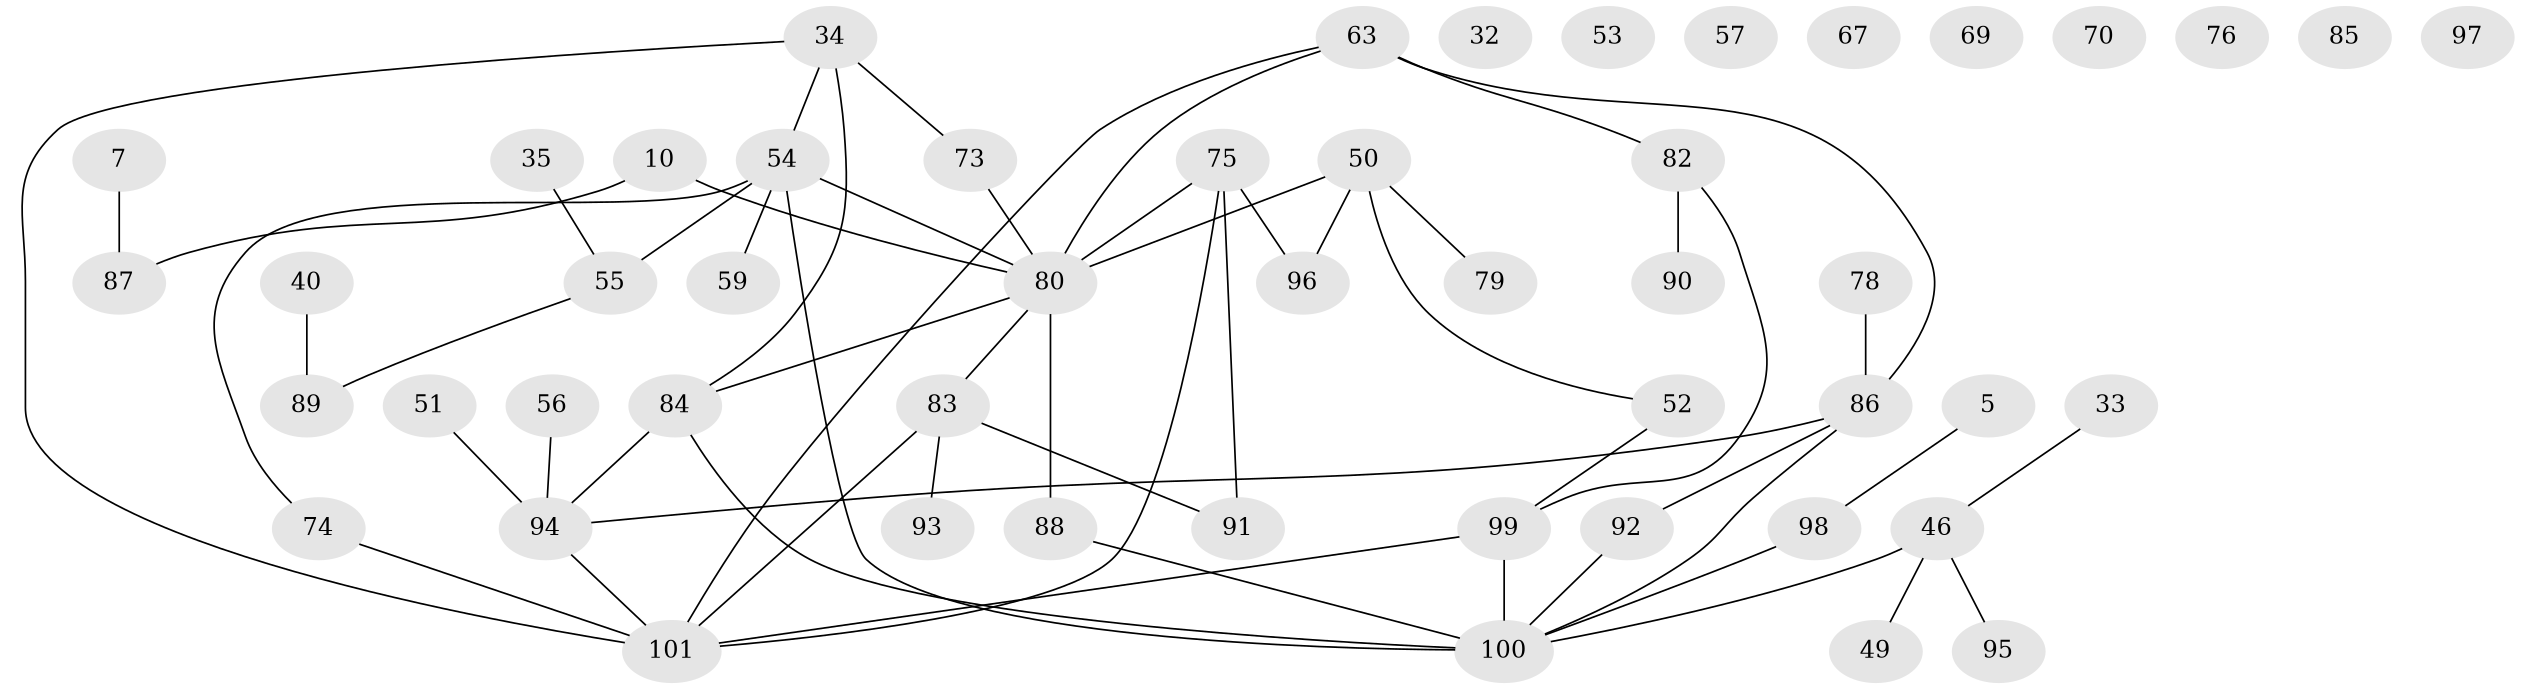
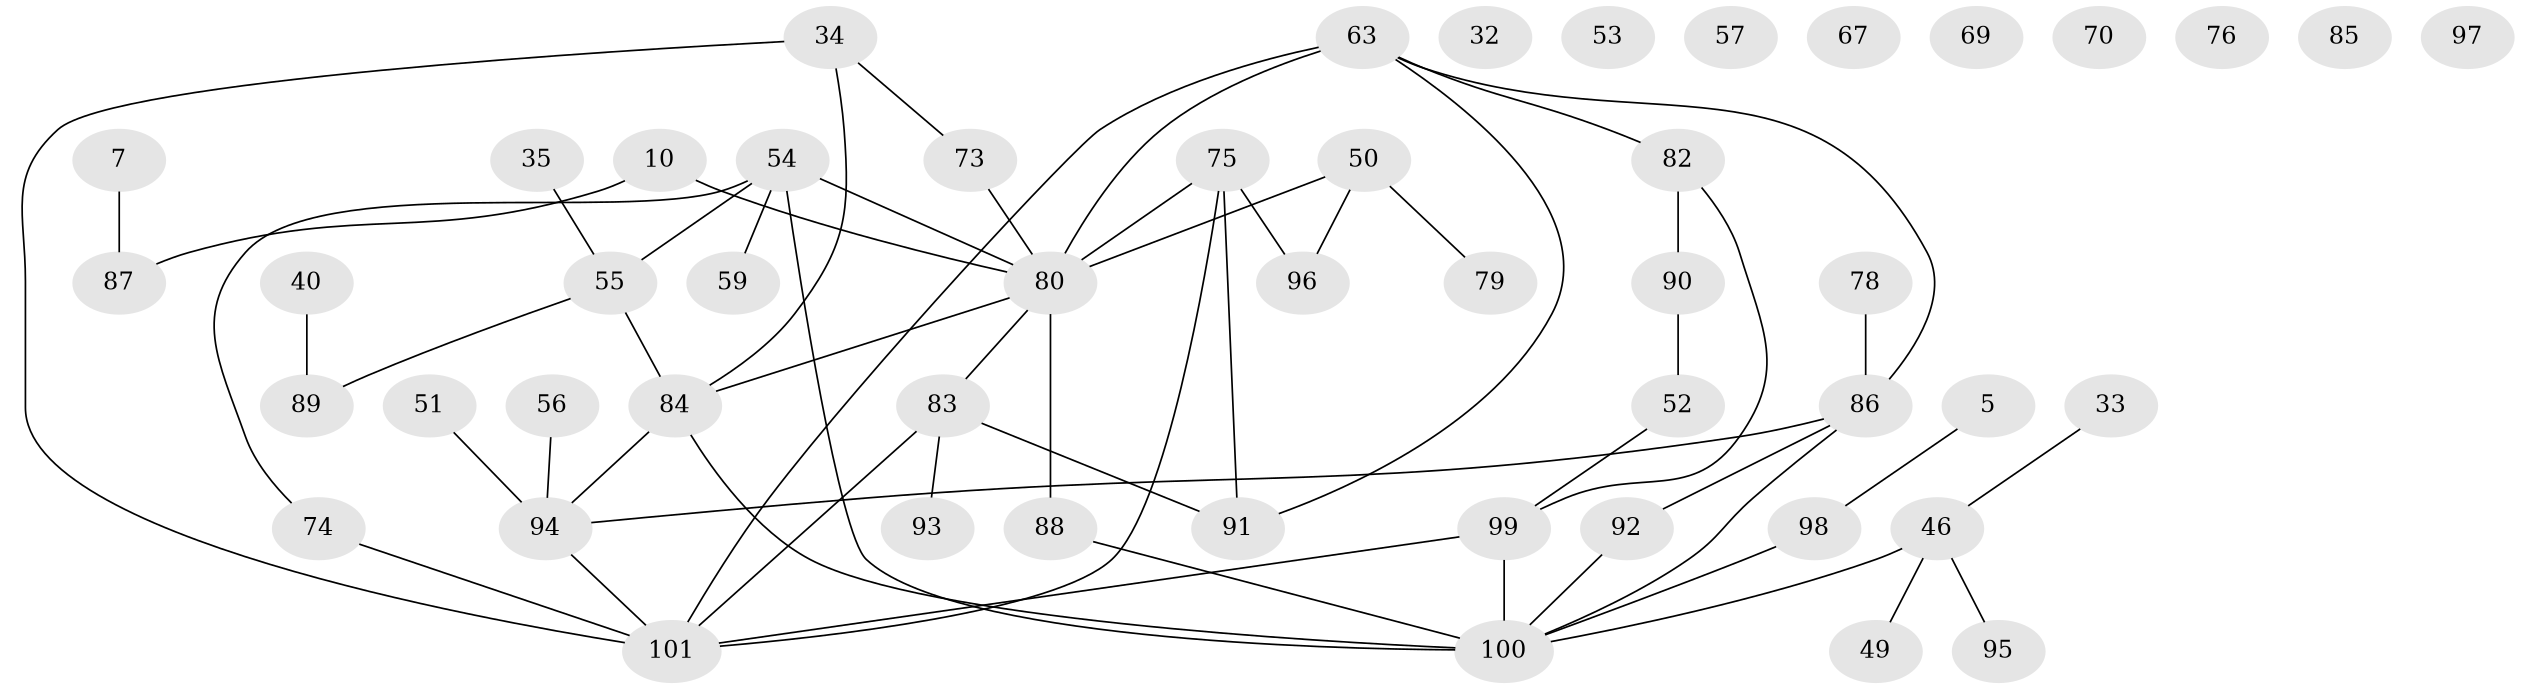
edge "34" -- "54": removed
edge "63" -- "91": added
edge "50" -- "52": now "90" -- "52"
edge "55" -- "84": added
